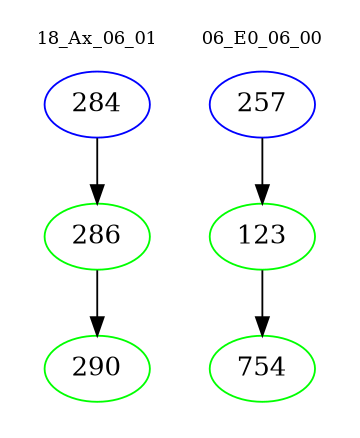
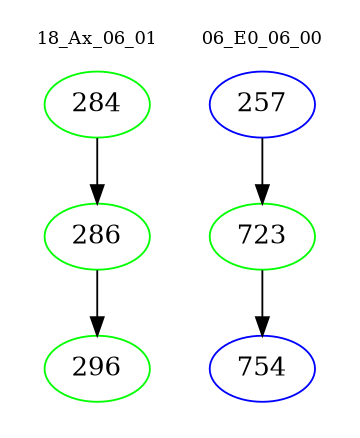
node "284": color blue -> green
node "123": label "123" -> "723"
node "290": label "290" -> "296"
node "754": color green -> blue
